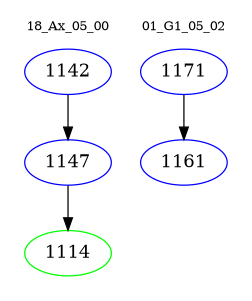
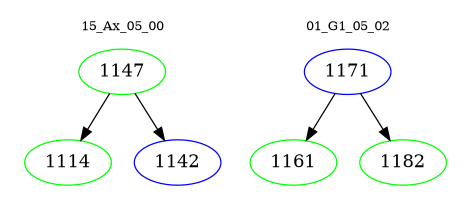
cluster "18_Ax_05_00": label "18_Ax_05_00" -> "15_Ax_05_00"
edge "1142" -> "1147": reversed
node "1147": color blue -> green
node "1161": color blue -> green
node "1182": added
